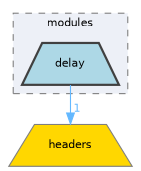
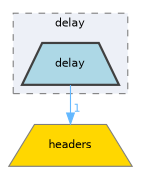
cluster "modules": label "modules" -> "delay"
